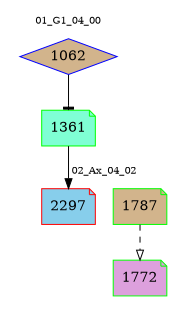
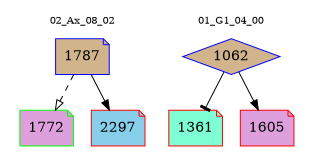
node "1361": color green -> red
node "1605": added
edge "1361" -> "2297": now "1787" -> "2297"
cluster "02_Ax_04_02": label "02_Ax_04_02" -> "02_Ax_08_02"
node "1787": color green -> blue
